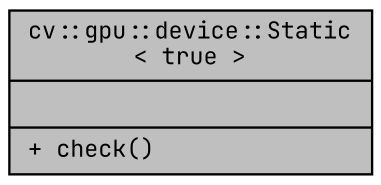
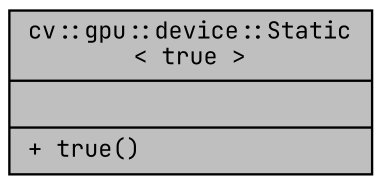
node "cv::gpu::device::Static": text "+ check()" -> "+ true()"
